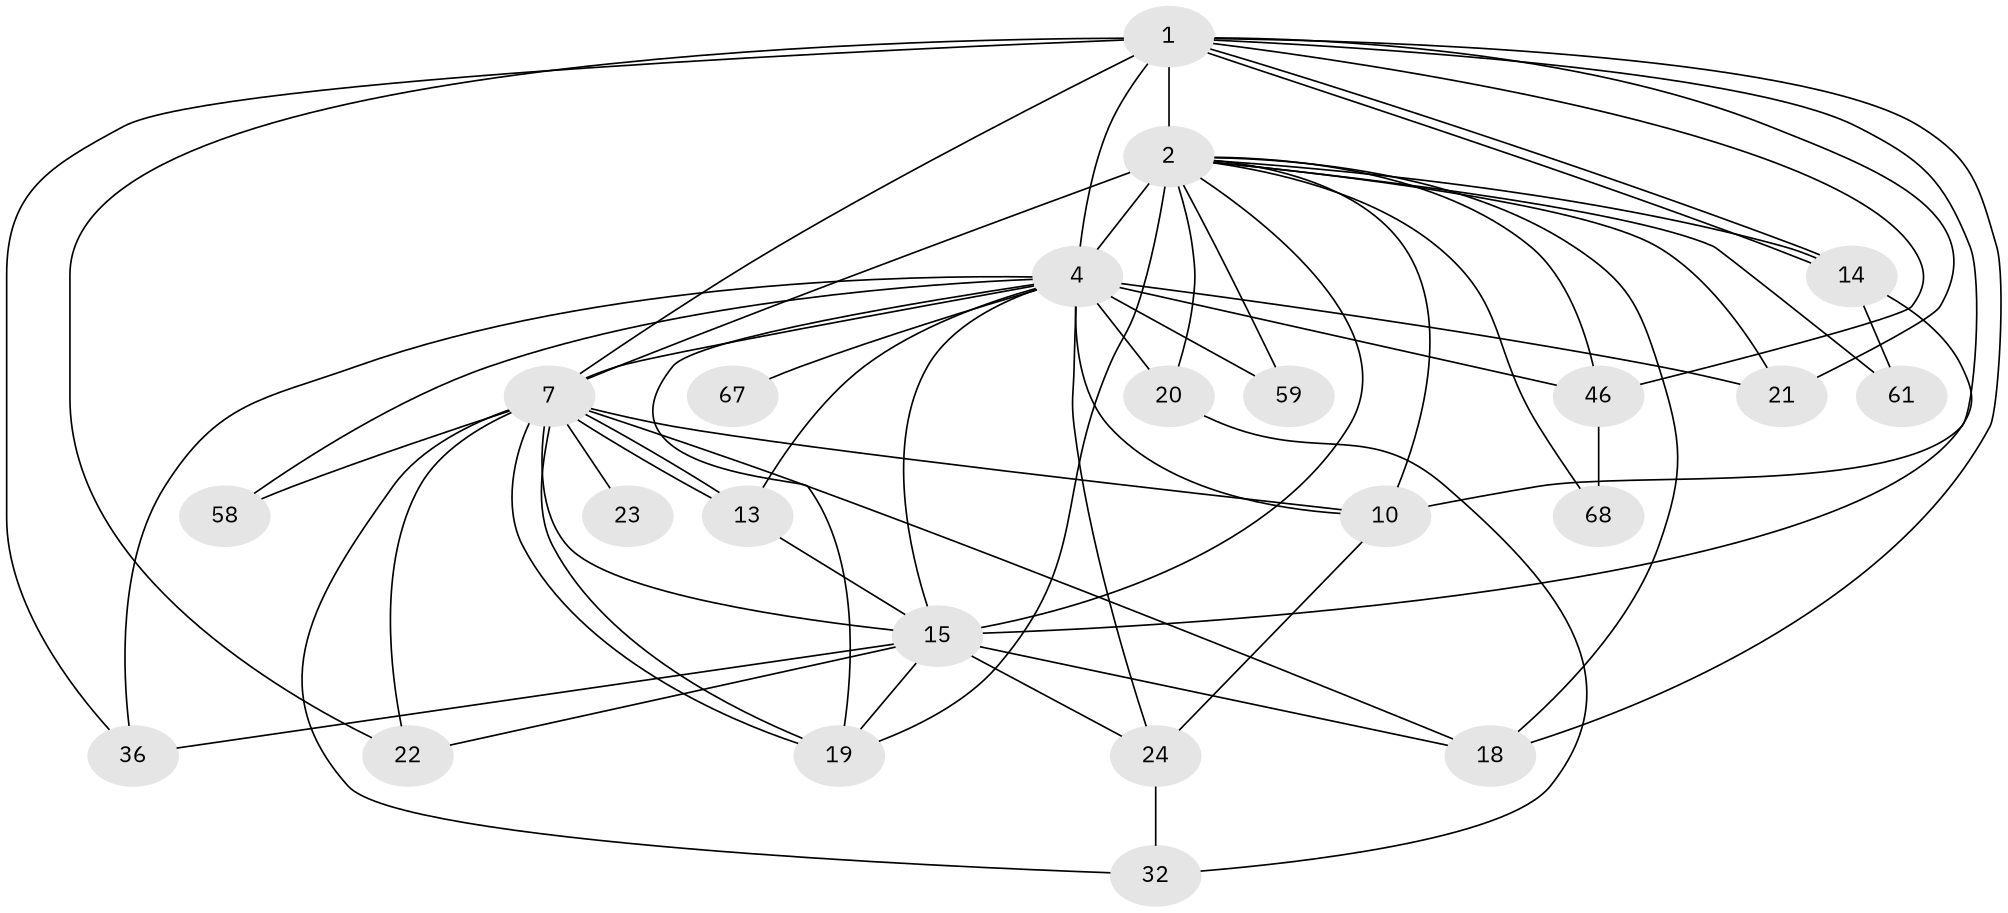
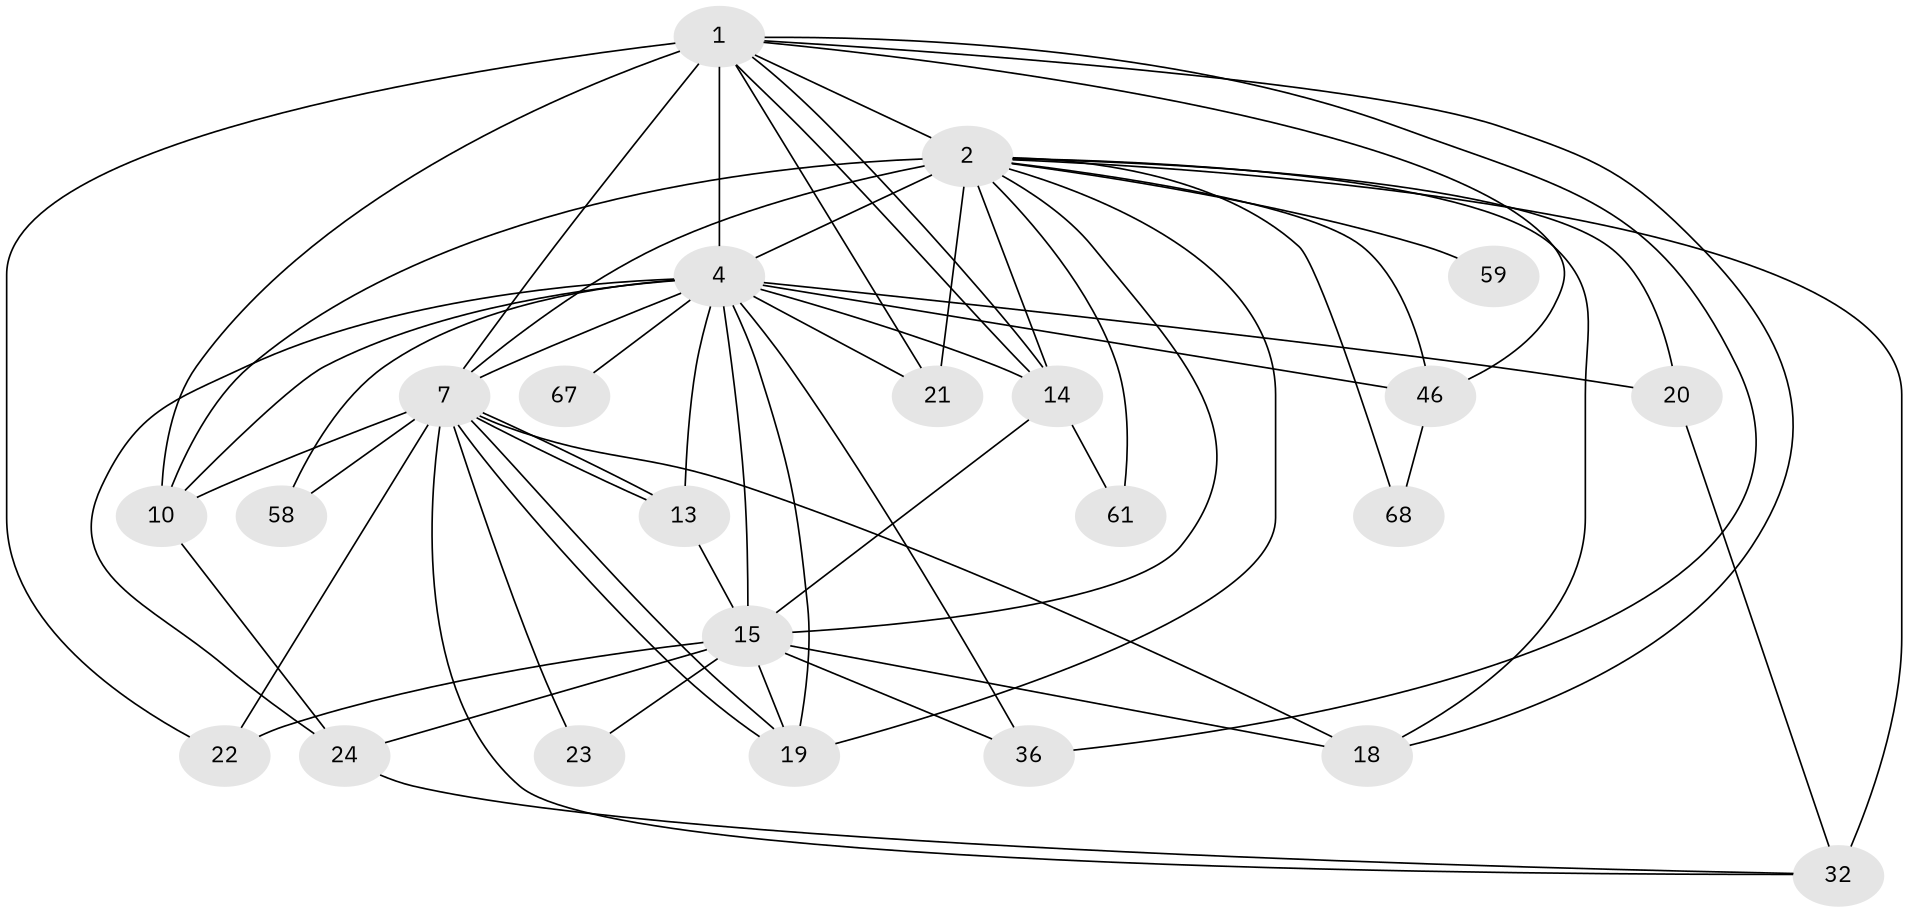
edge "2" -- "32": added
edge "4" -- "59": now "4" -- "14"
edge "7" -- "15": now "23" -- "15"
